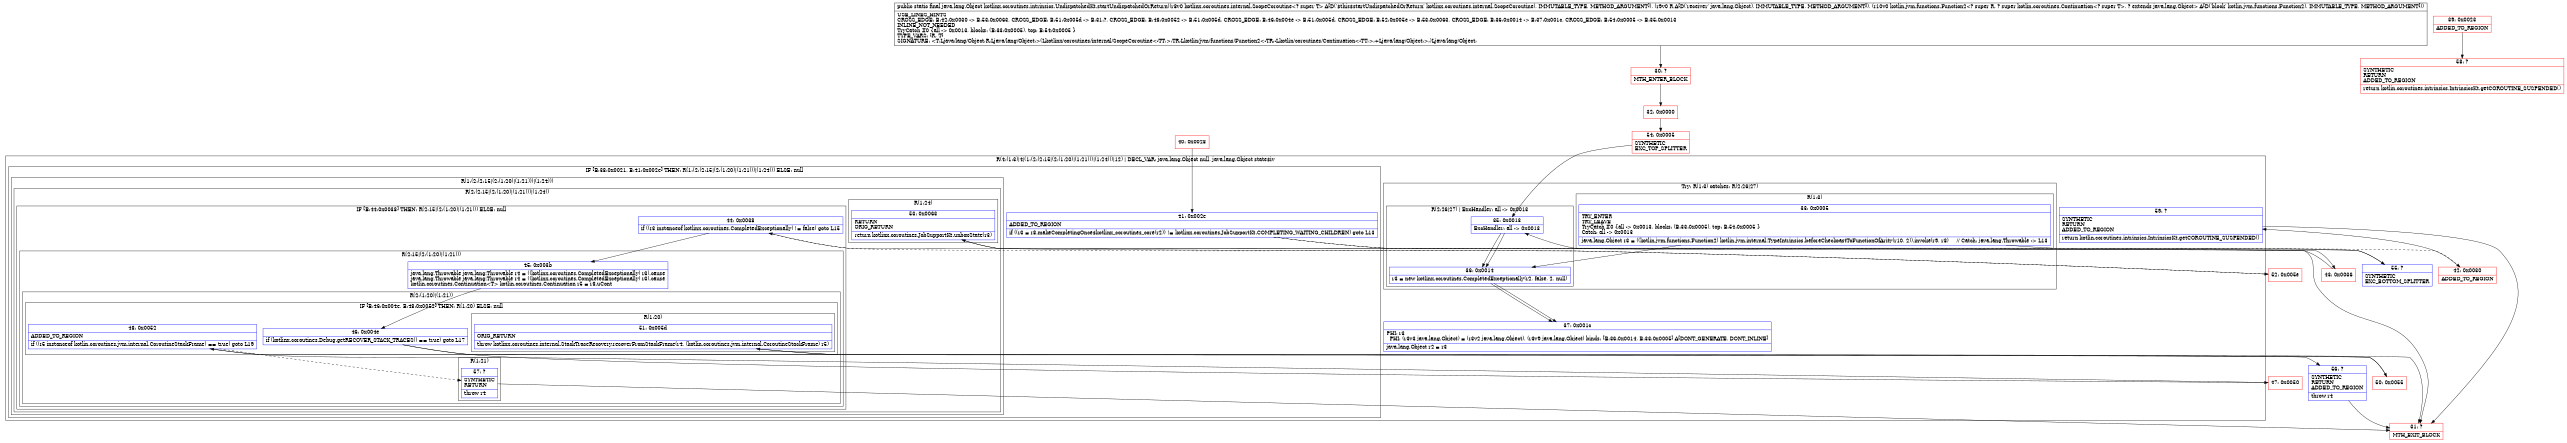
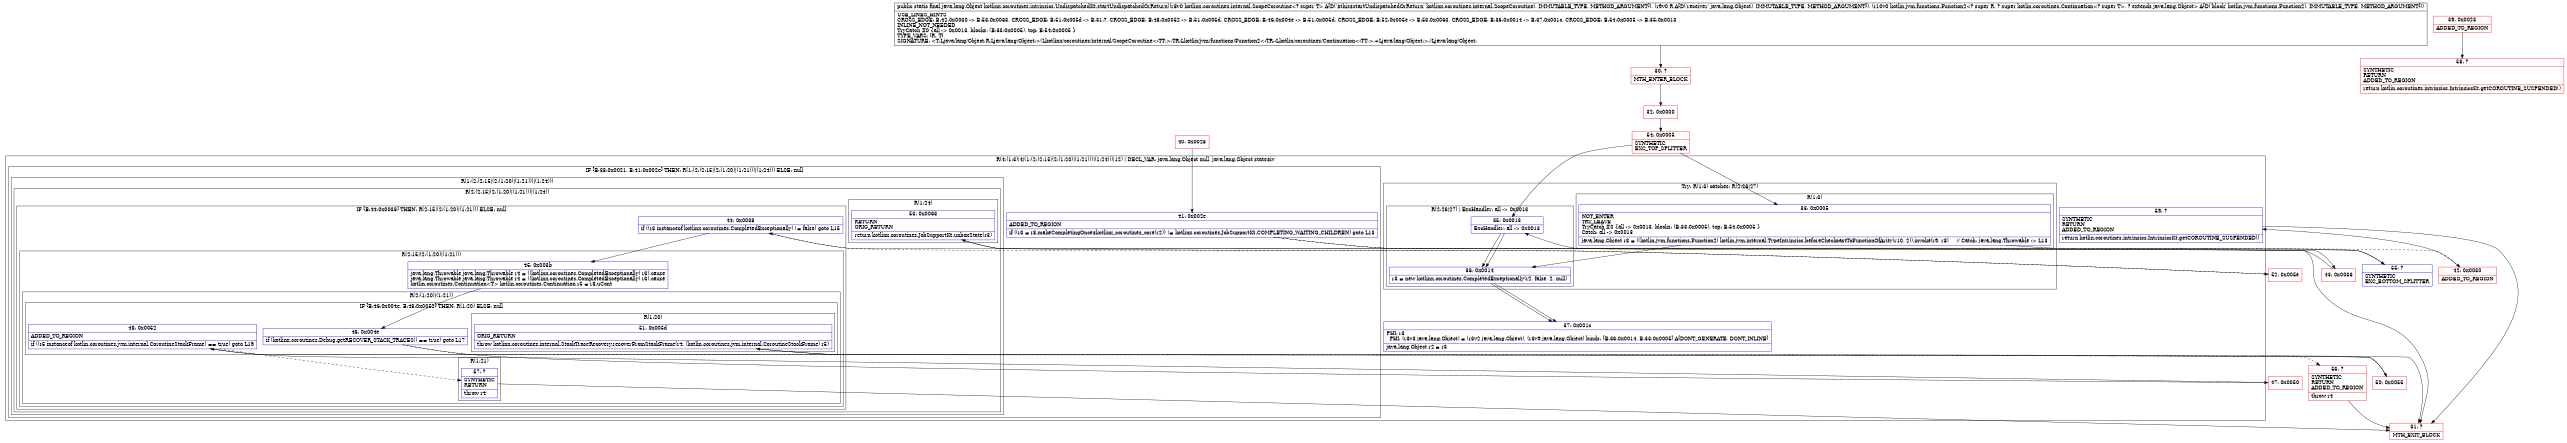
edge "54: 0x0005" -> "33: 0x0005": added
node "33: 0x0005": text "TRY_ENTER" -> "NOT_ENTER"
edge "46: 0x004e" -> "56: ?": style solid -> dashed
node "56: ?": color blue -> red
